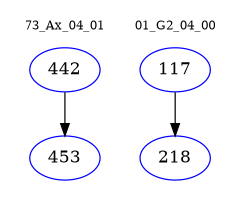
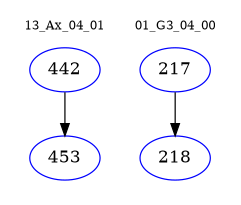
cluster "73_Ax_04_01": label "73_Ax_04_01" -> "13_Ax_04_01"
cluster "01_G2_04_00": label "01_G2_04_00" -> "01_G3_04_00"
node "117": label "117" -> "217"
